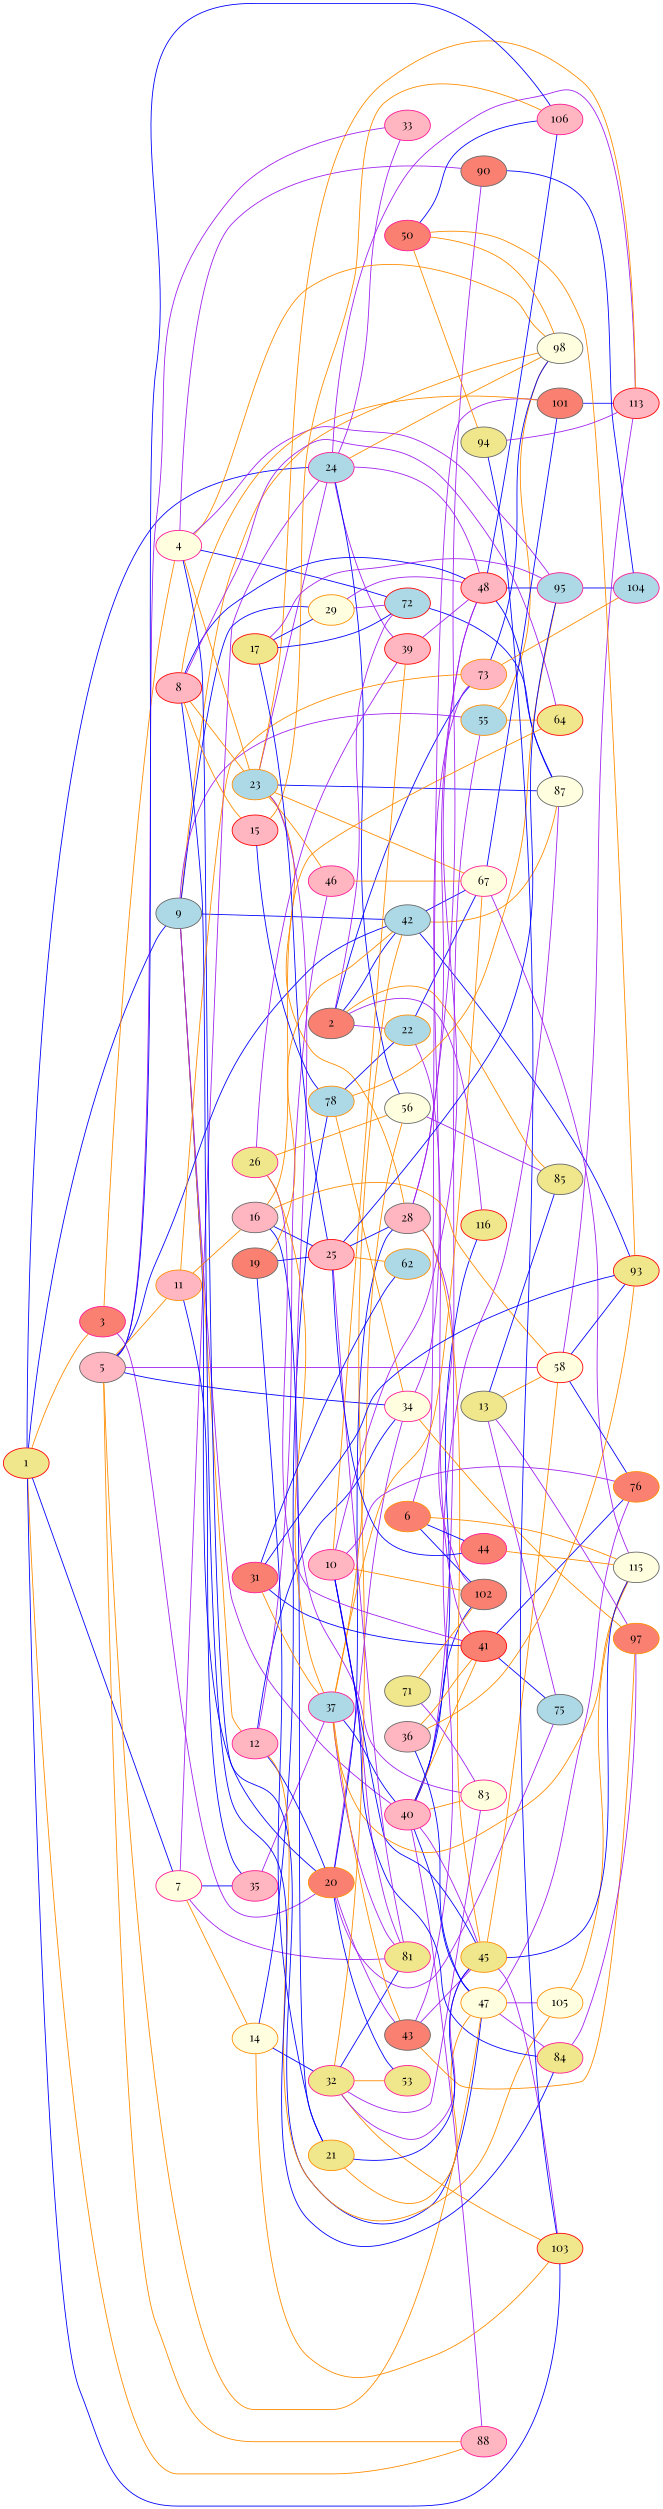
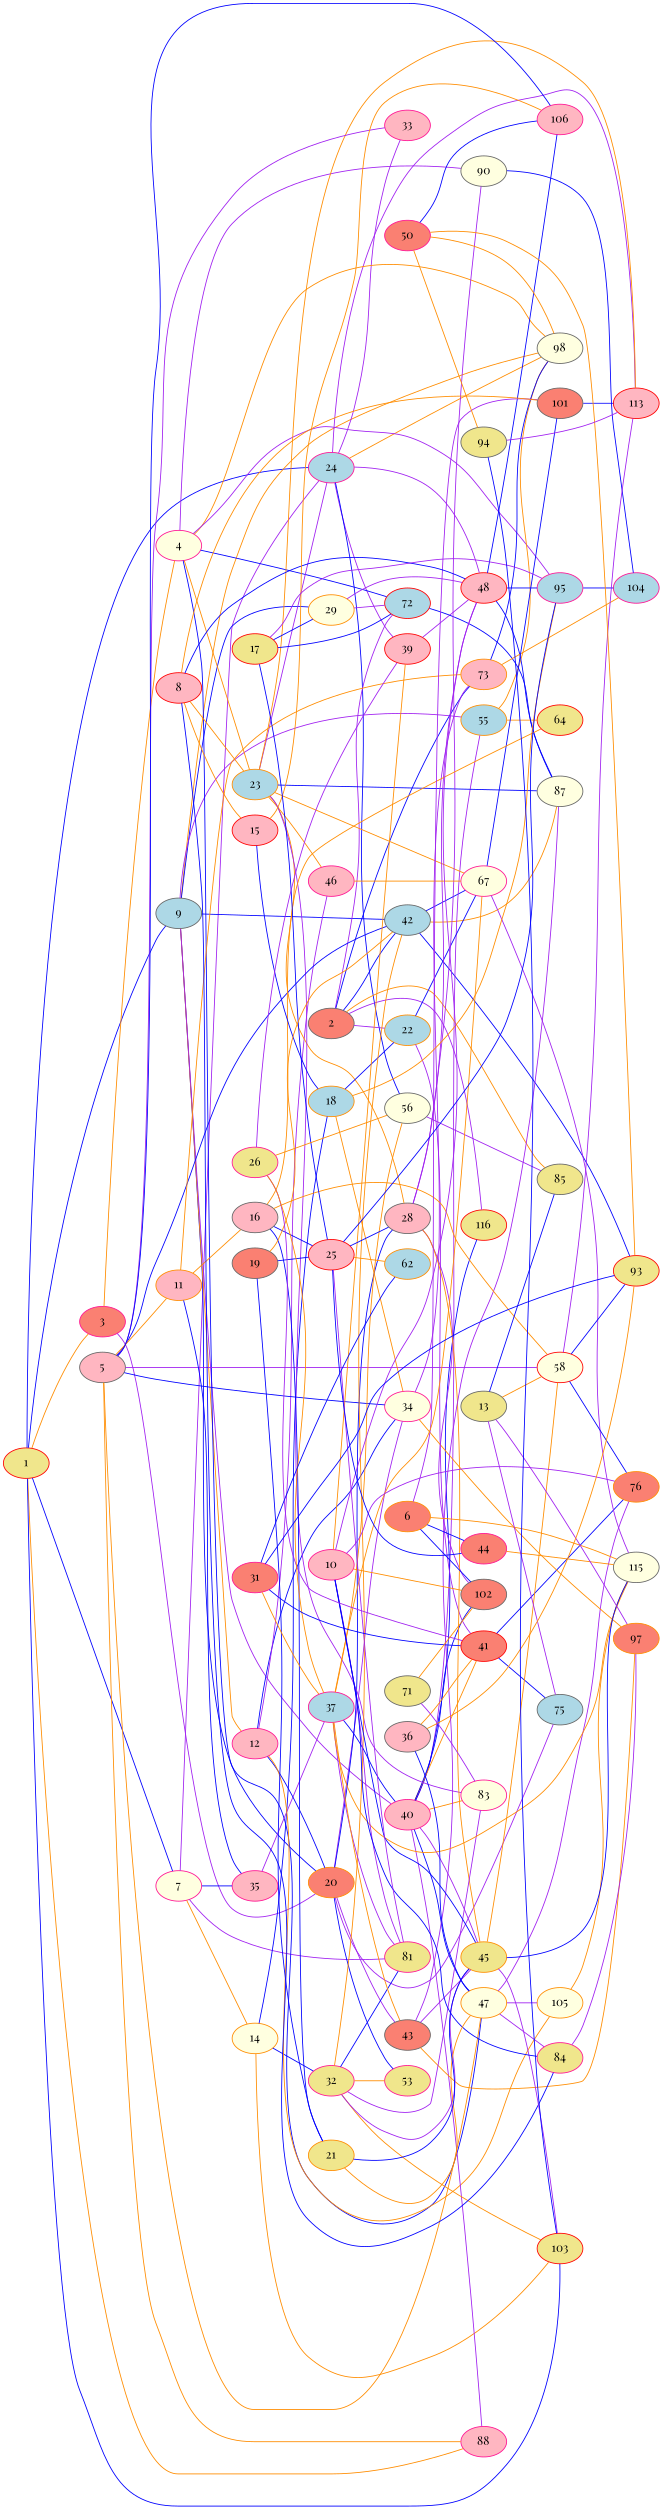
node "90": fillcolor salmon -> lightyellow
edge "8" -- "64": removed
node "78": label "78" -> "18"
